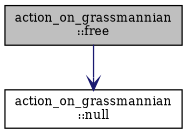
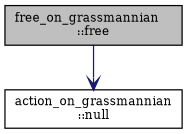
node "action_on_grassmannian ::free": label "action_on_grassmannian ::free" -> "free_on_grassmannian ::free"
